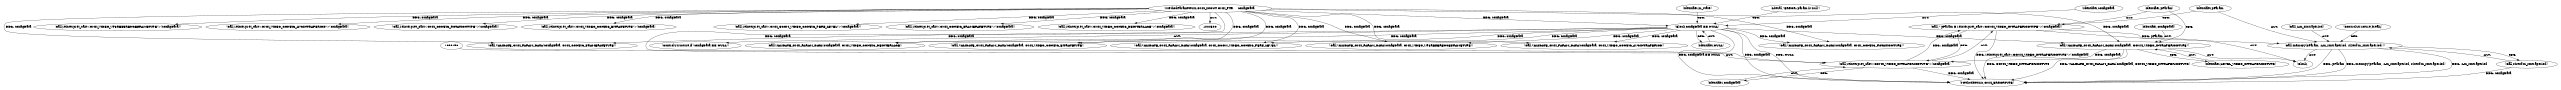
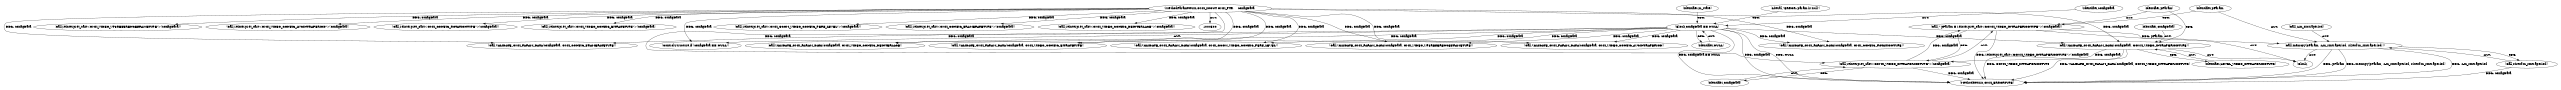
edge "(MethodParameterIn,OMX_INOUT OMX_PTR     configData)" -> "(Block,configData == NULL)": now "(MethodParameterIn,OMX_INOUT OMX_PTR     configData)" -> "(ControlStructure,if (configData == NULL))"
node "(ControlStructure,break;)": removed
node "1000196": removed
